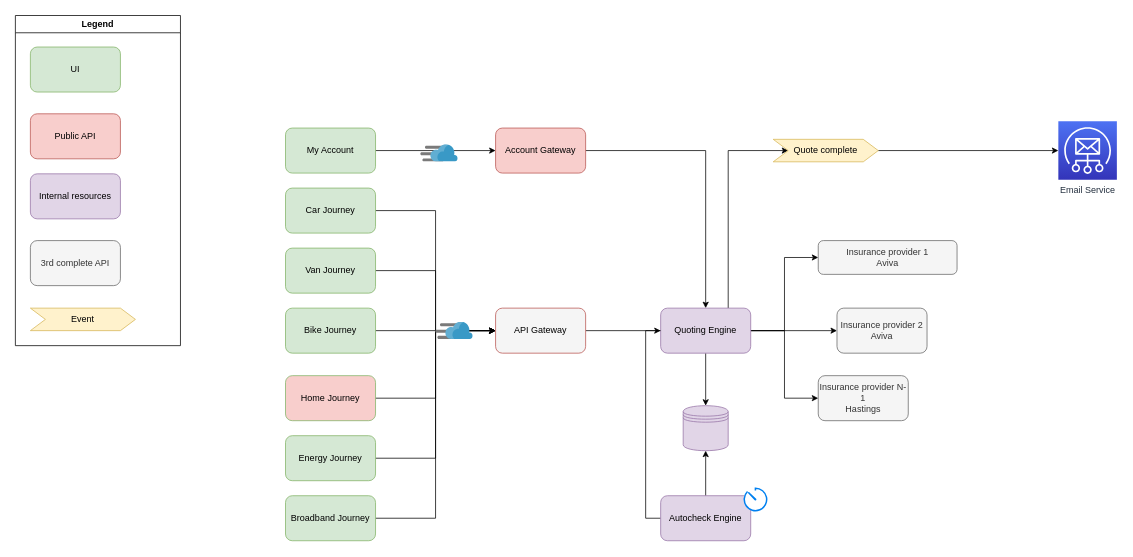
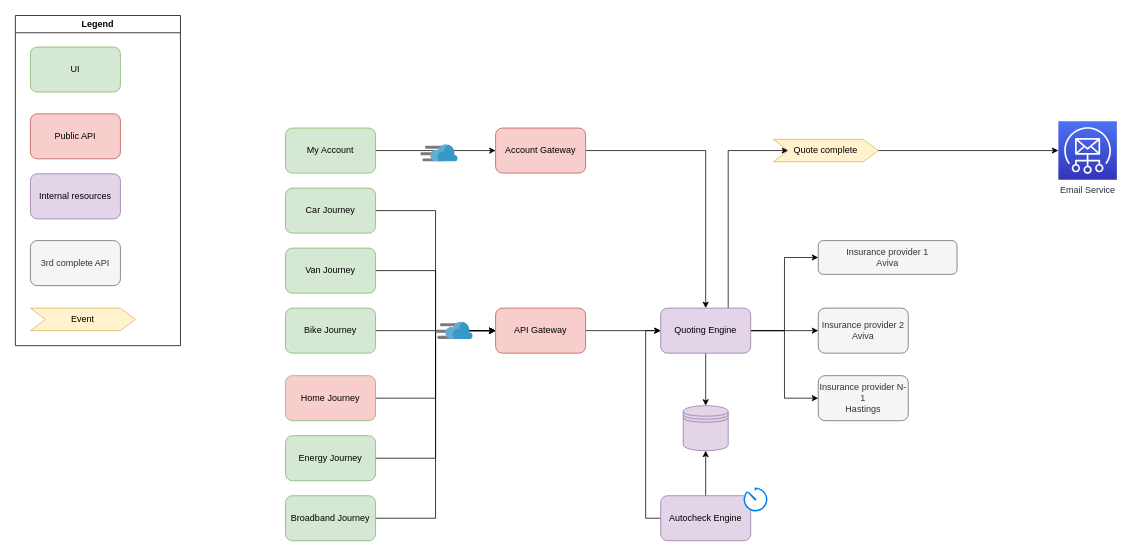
node "API Gateway": fillcolor #f5f5f5 -> #f8cecc
edge "Quoting Engine" -- "Autocheck Engine": arrowhead none -> classic
node "Insurance provider 2 Aviva": moved (882, 330) -> (863, 330)
